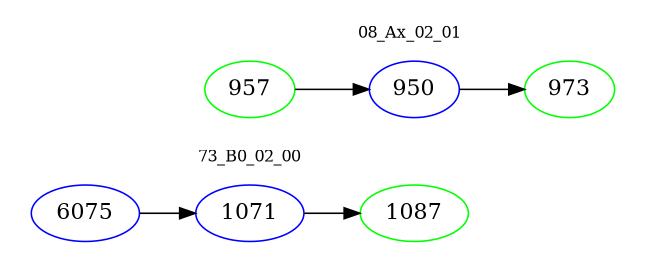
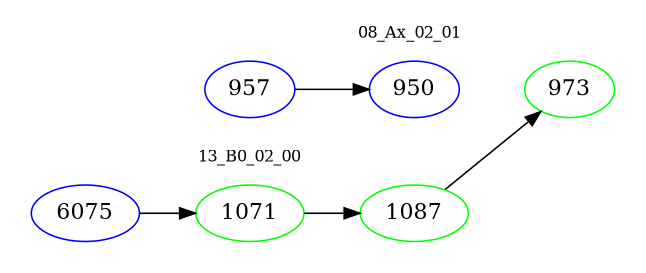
node "957": color green -> blue
edge "950" -> "973": now "1087" -> "973"
cluster "73_B0_02_00": label "73_B0_02_00" -> "13_B0_02_00"
node "1071": color blue -> green
